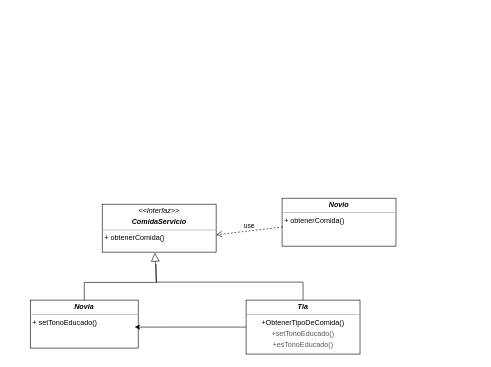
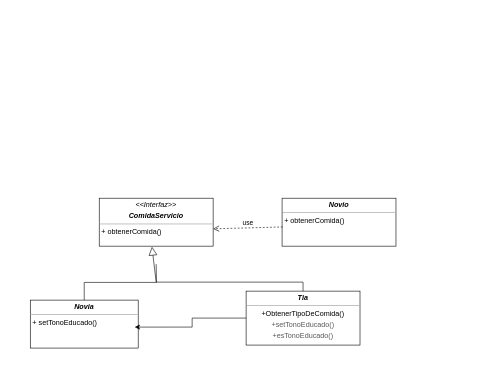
node "<<Interfaz>> ComidaServicio + obtenerComida()": moved (159, 228) -> (156, 222)
node "Tia +ObtenerTipoDeComida() +setTonoEducado() +esTonoEducado()": moved (303, 327) -> (303, 318)
